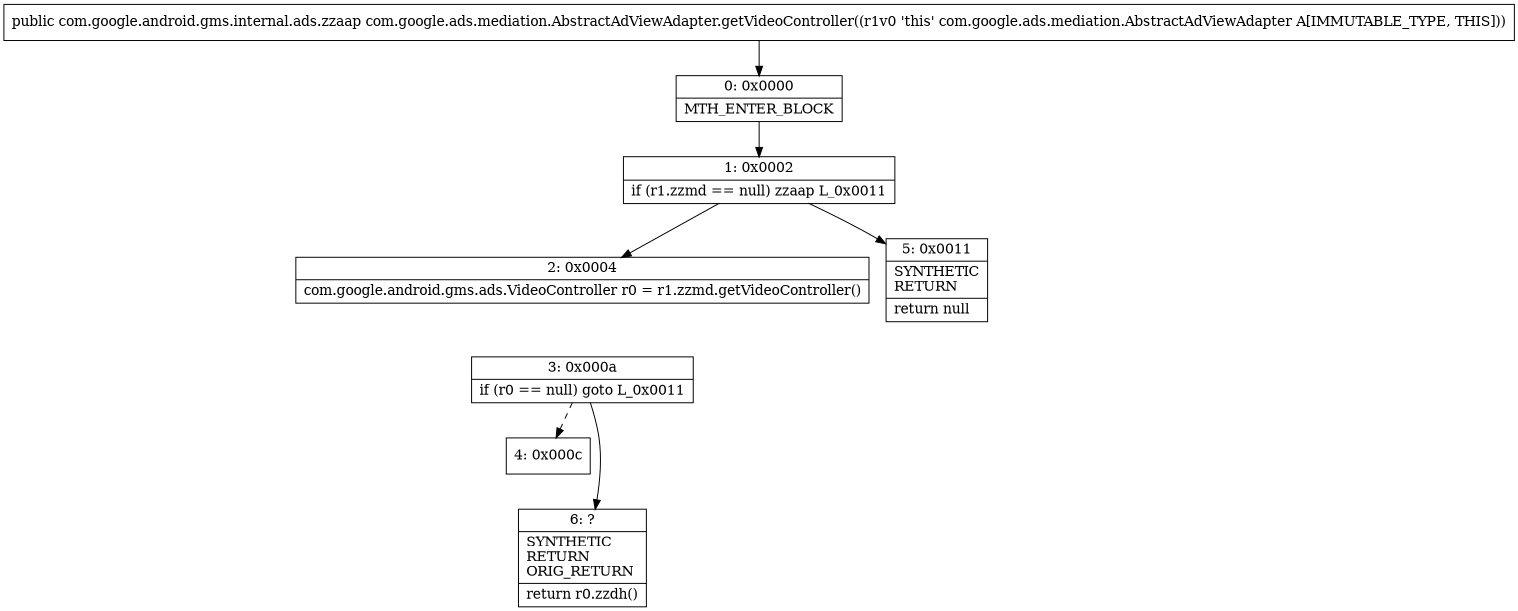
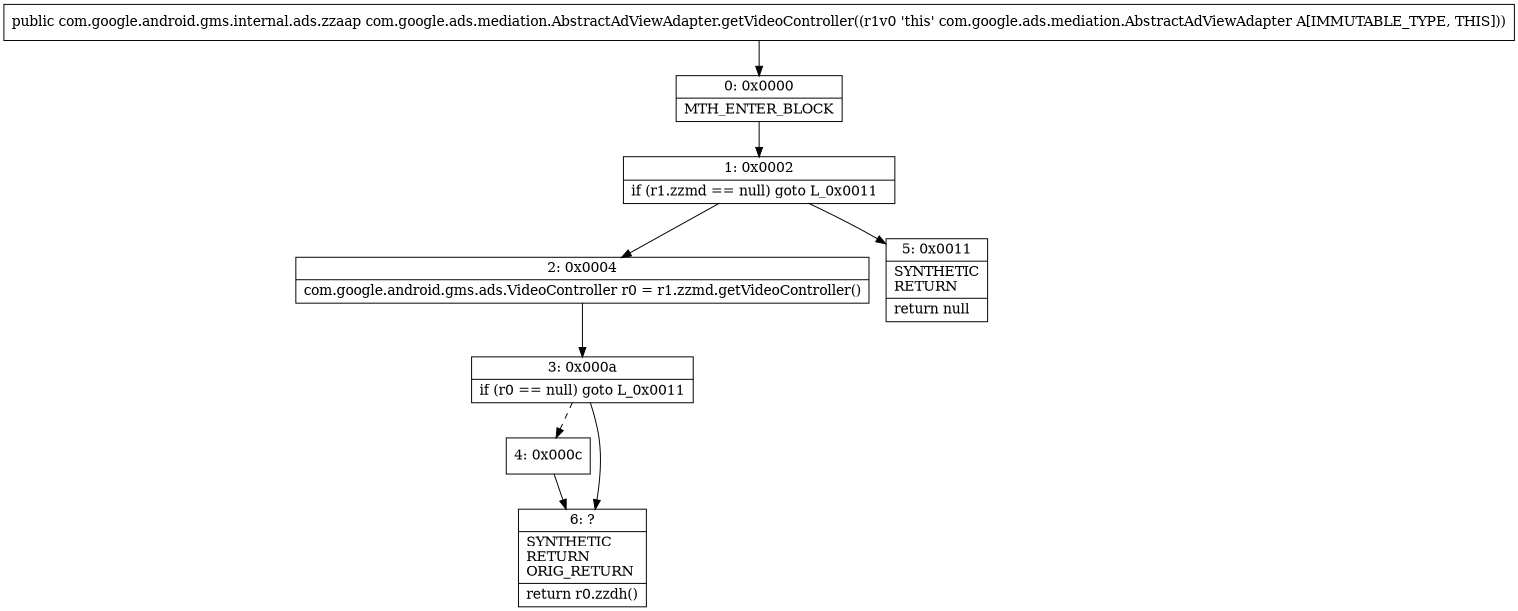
node "1: 0x0002": text "if (r1.zzmd == null) zzaap L_0x0011" -> "if (r1.zzmd == null) goto L_0x0011"
edge "2: 0x0004" -> "3: 0x000a": added
edge "4: 0x000c" -> "6: ?": added
